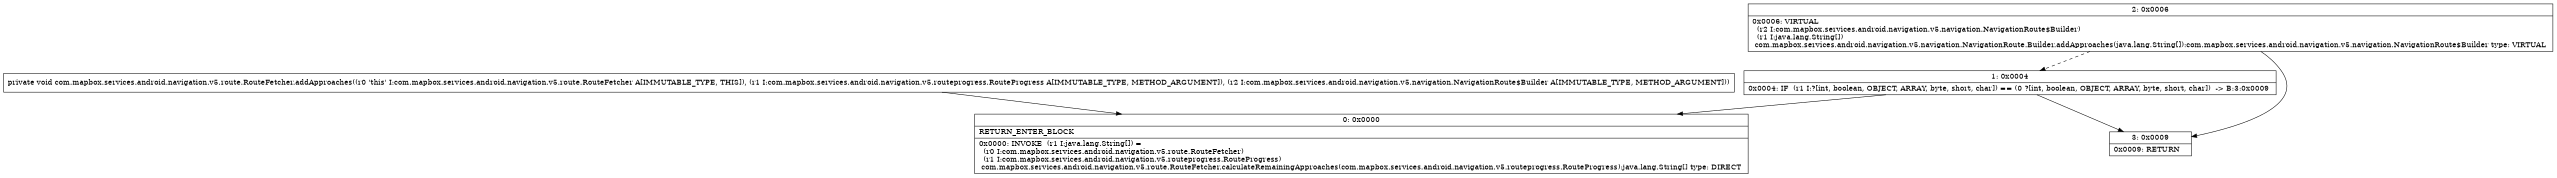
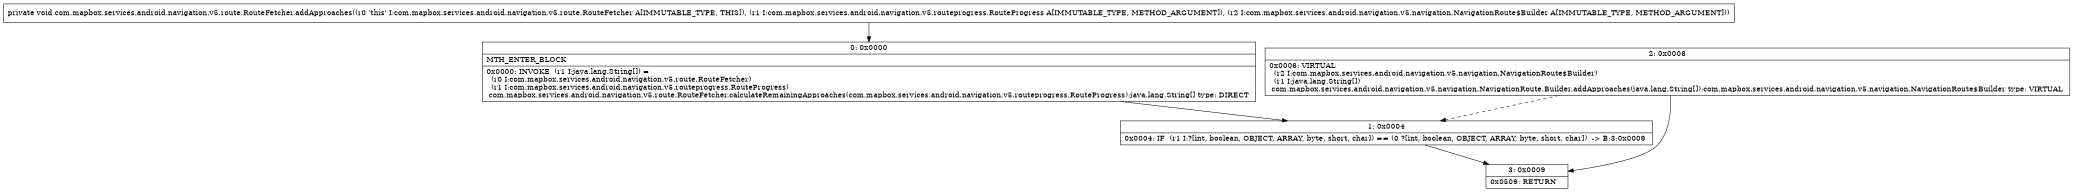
edge "1: 0x0004" -> "0: 0x0000": reversed
node "0: 0x0000": text "RETURN_ENTER_BLOCK" -> "MTH_ENTER_BLOCK"
node "3: 0x0009": text "0x0009: RETURN" -> "0x0509: RETURN"
